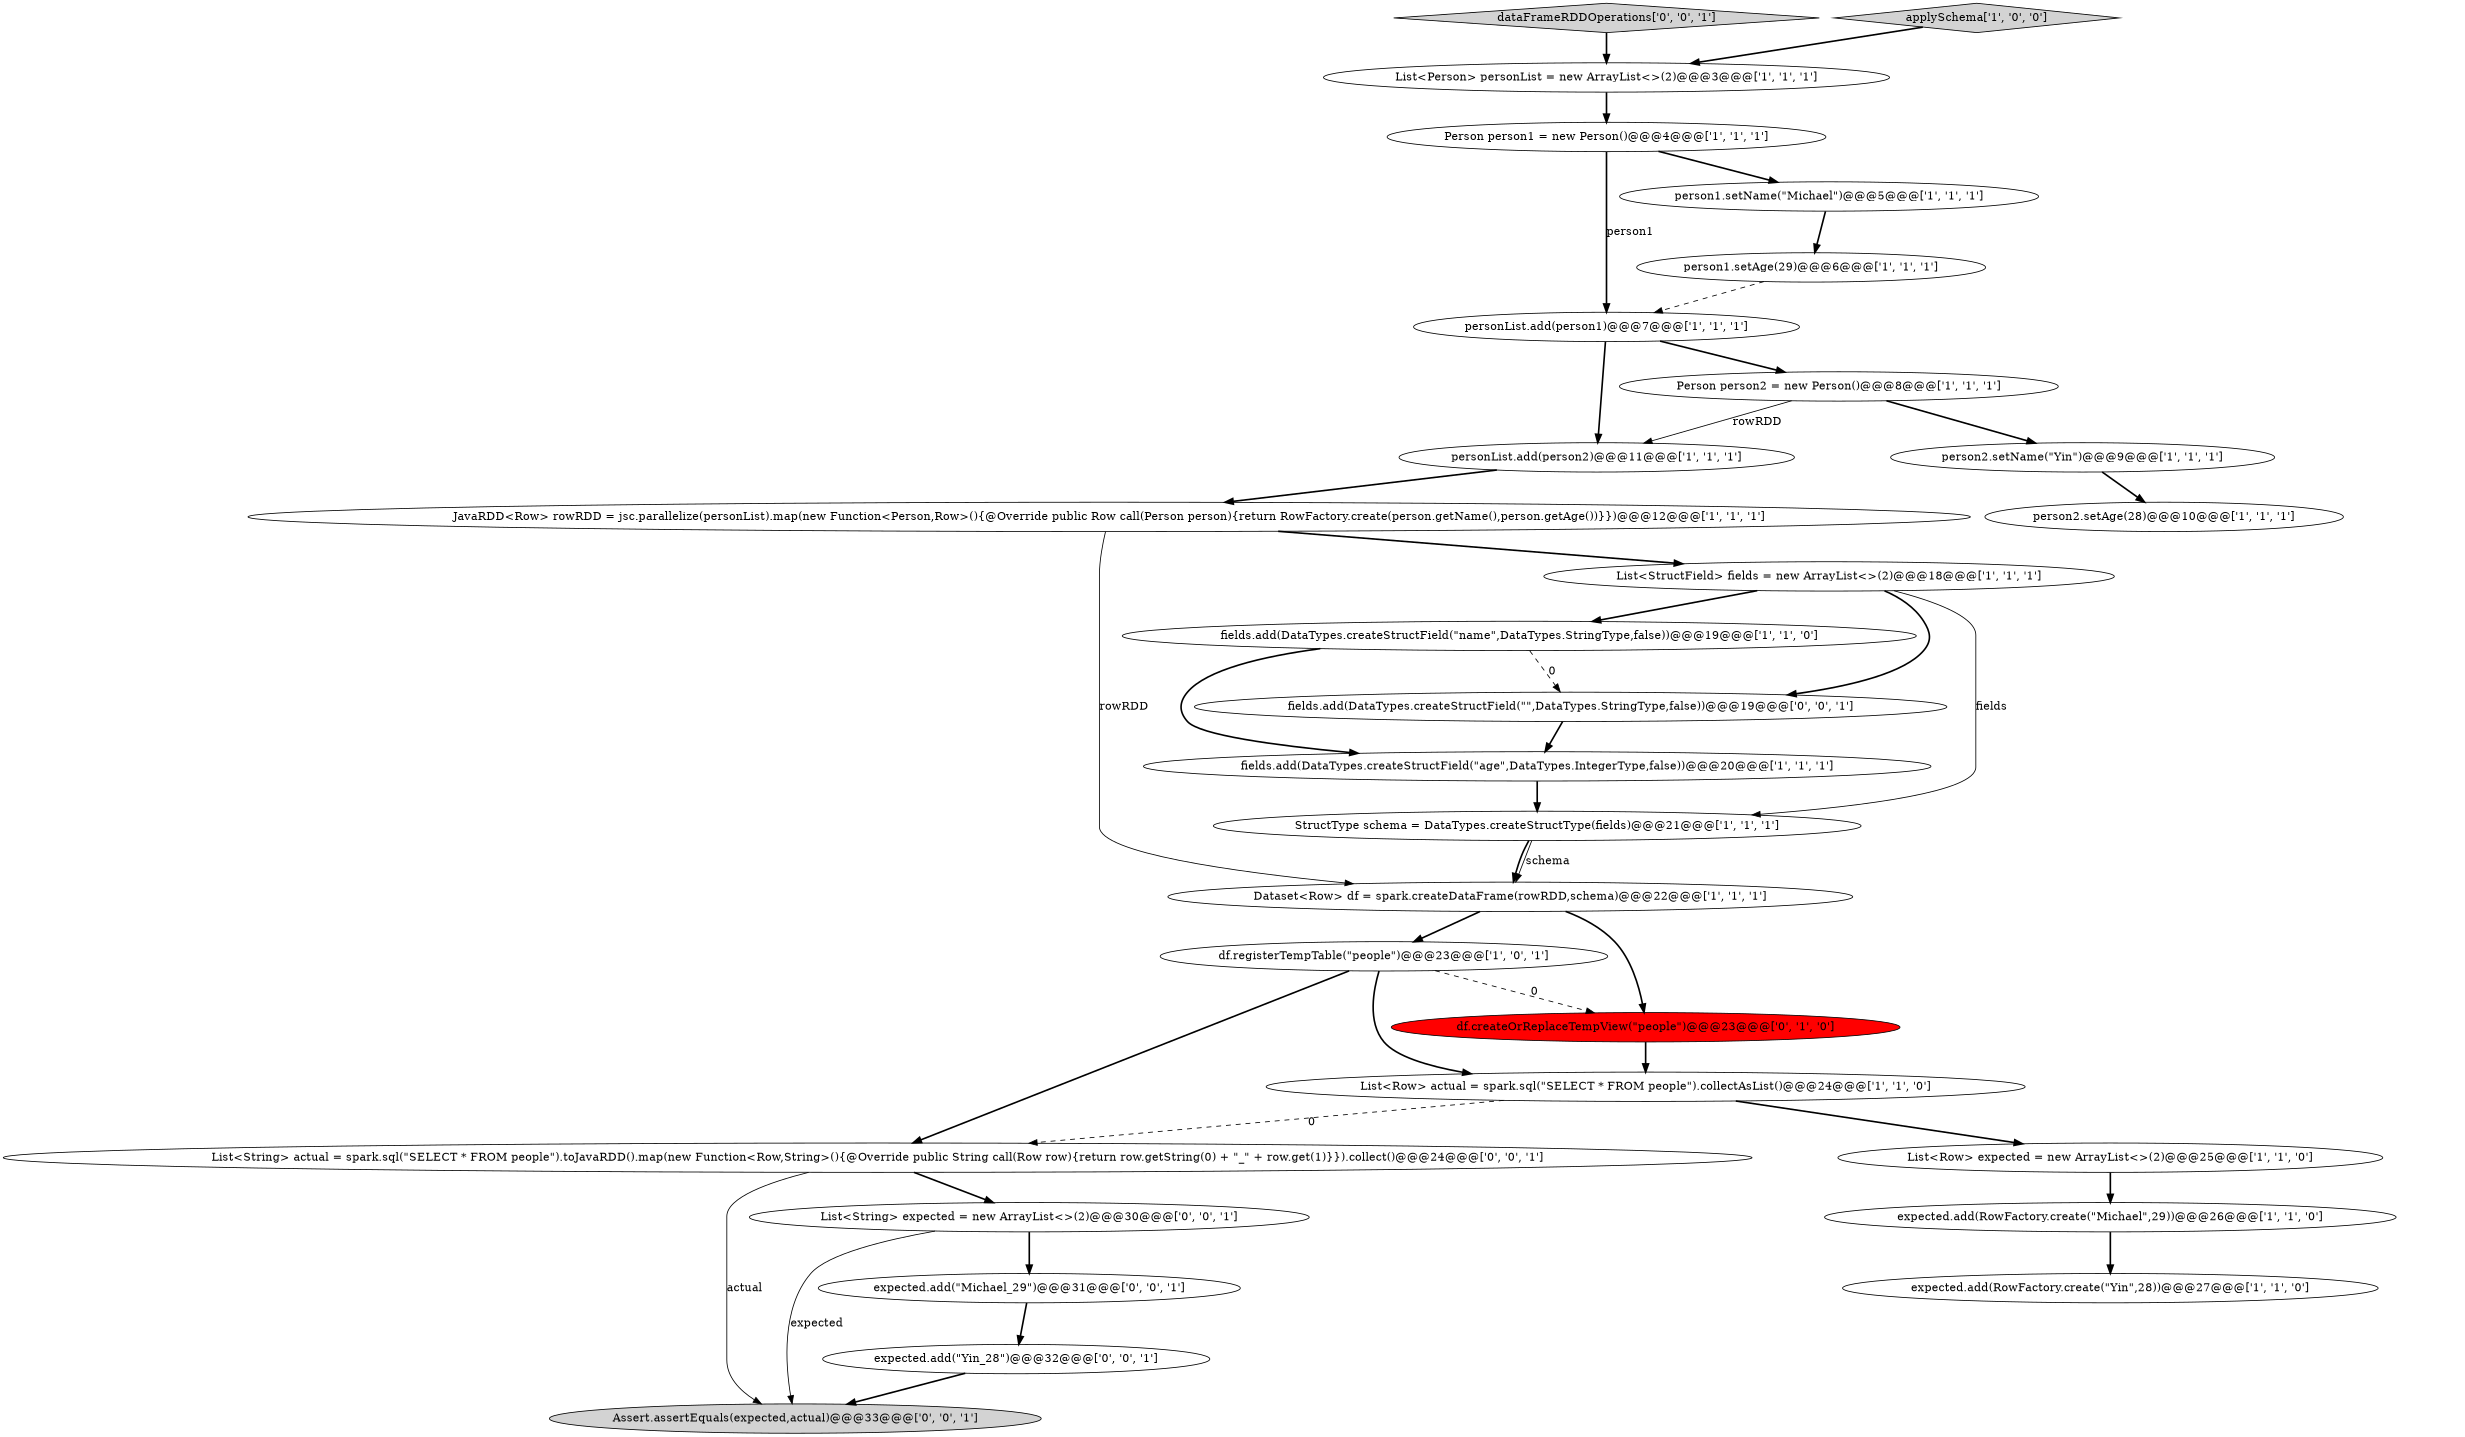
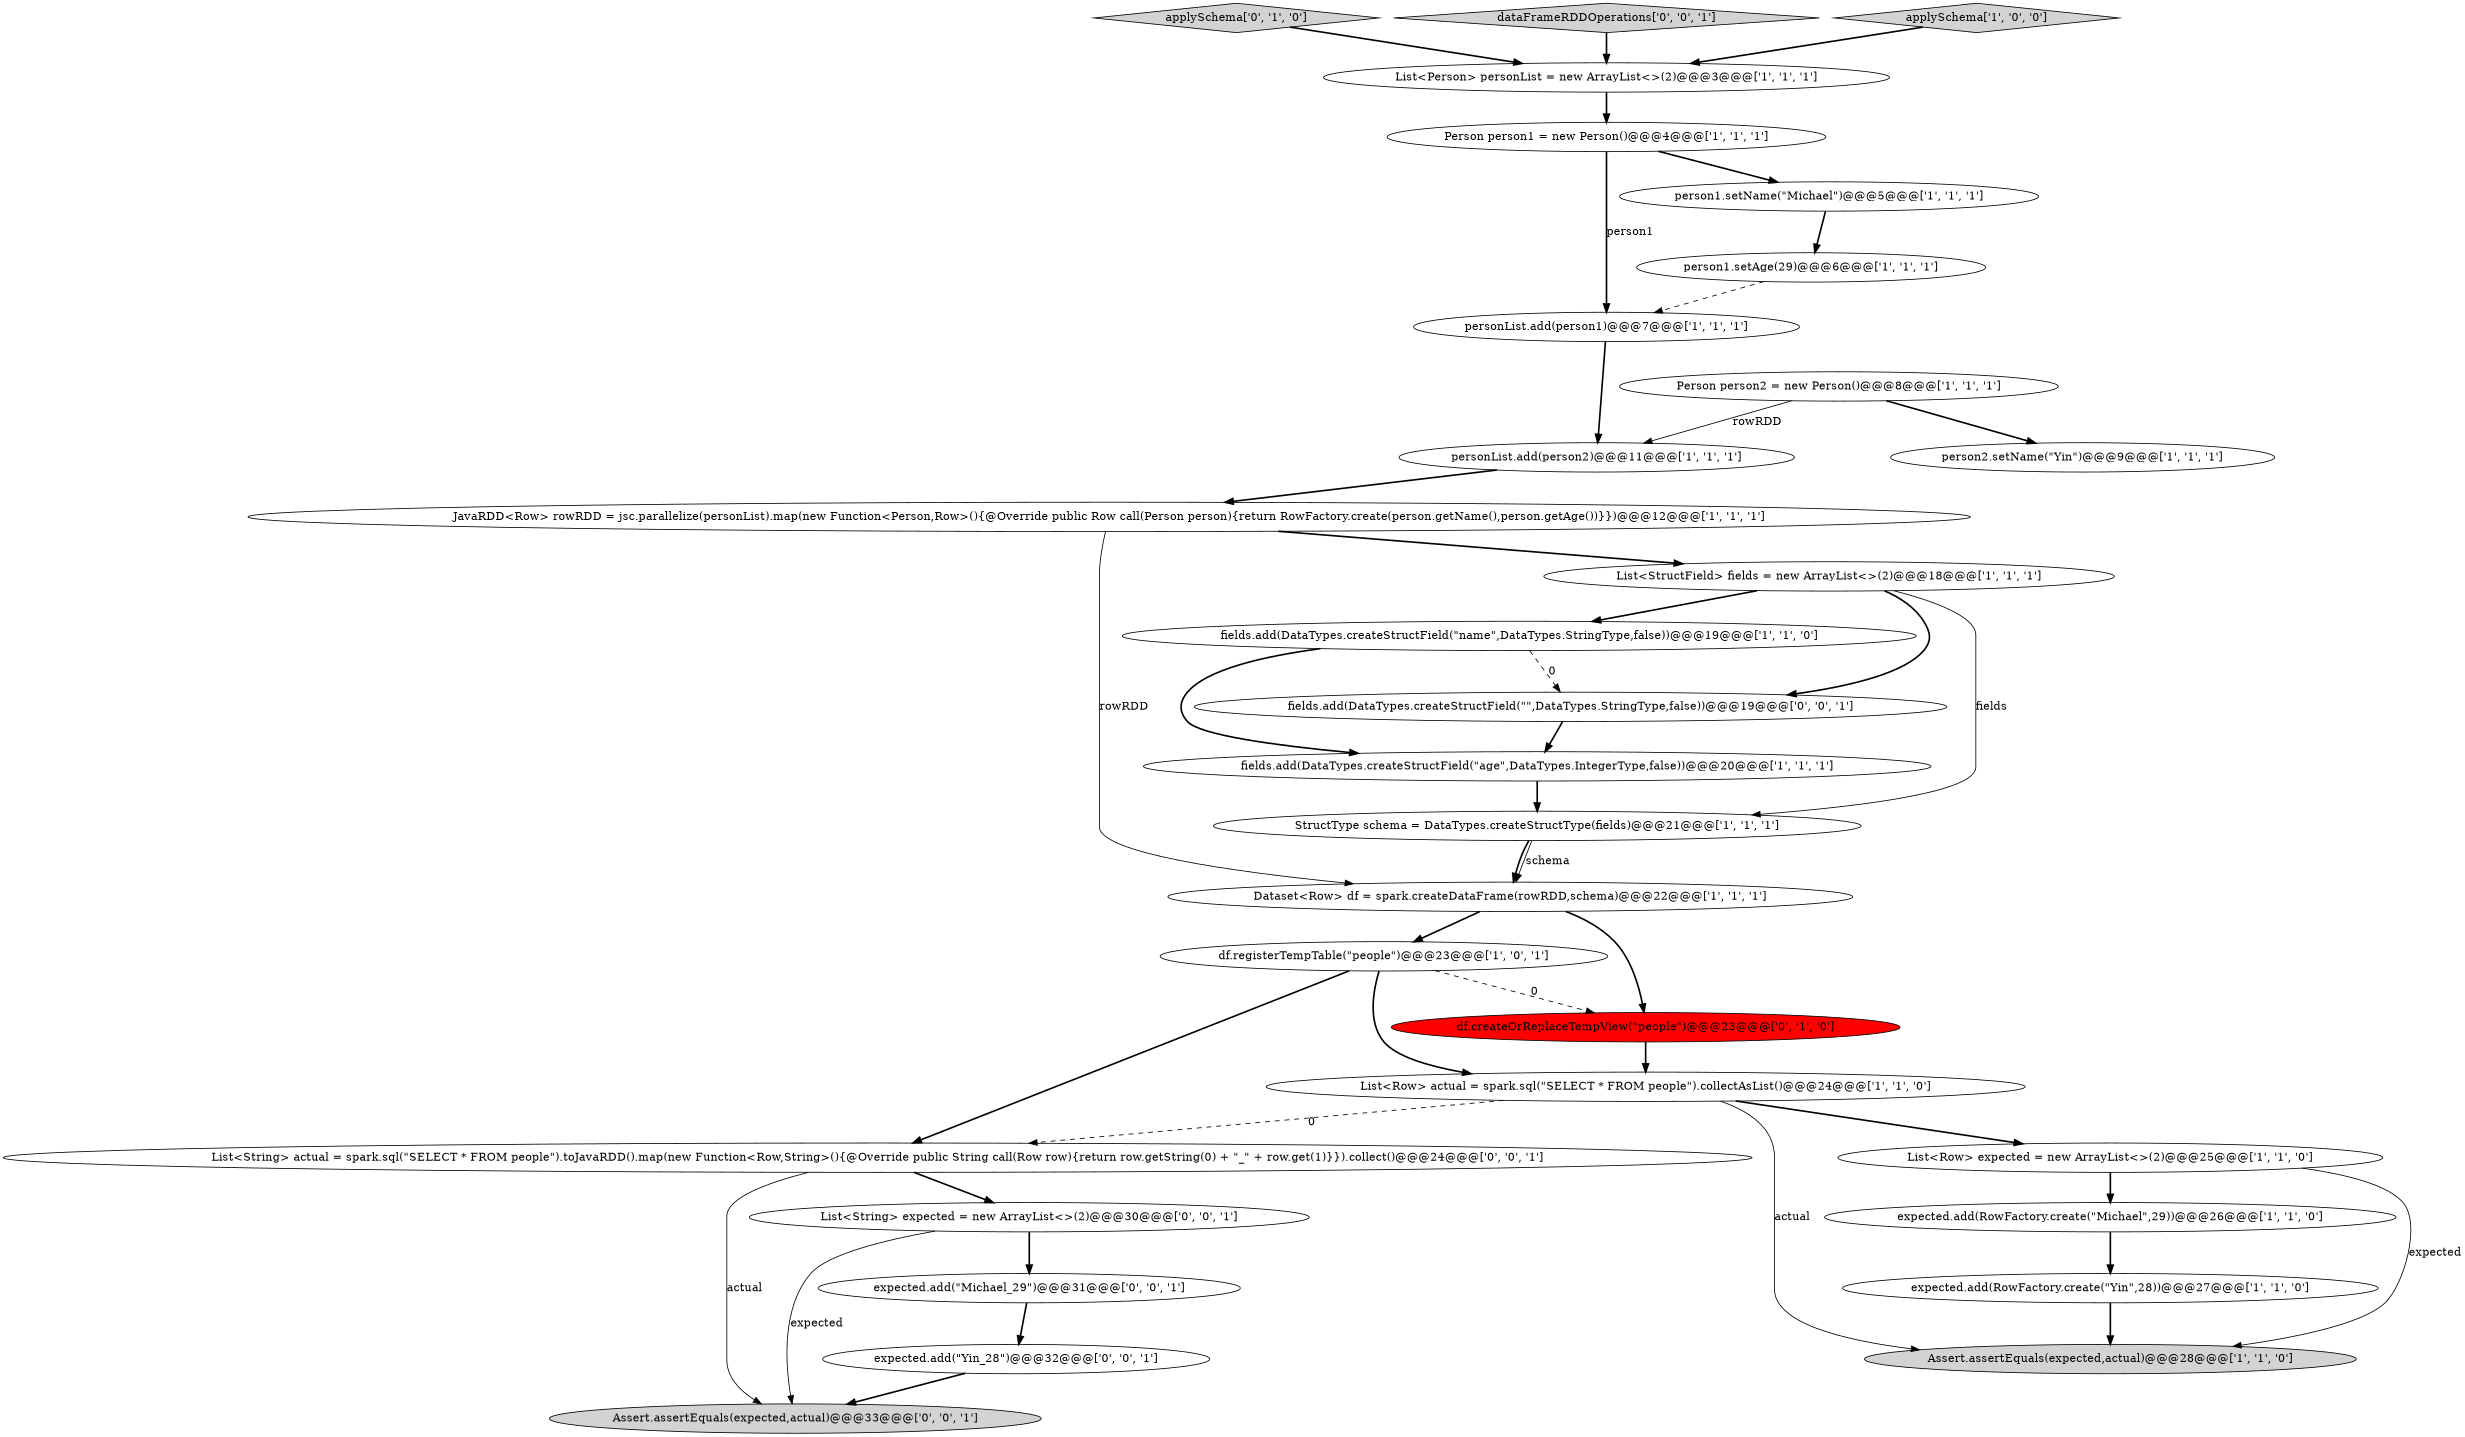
node "applySchema['0', '1', '0']": added
edge "personList.add(person1)@@@7@@@['1', '1', '1']" -> "Person person2 = new Person()@@@8@@@['1', '1', '1']": removed
node "person2.setAge(28)@@@10@@@['1', '1', '1']": removed
node "Assert.assertEquals(expected,actual)@@@28@@@['1', '1', '0']": added
